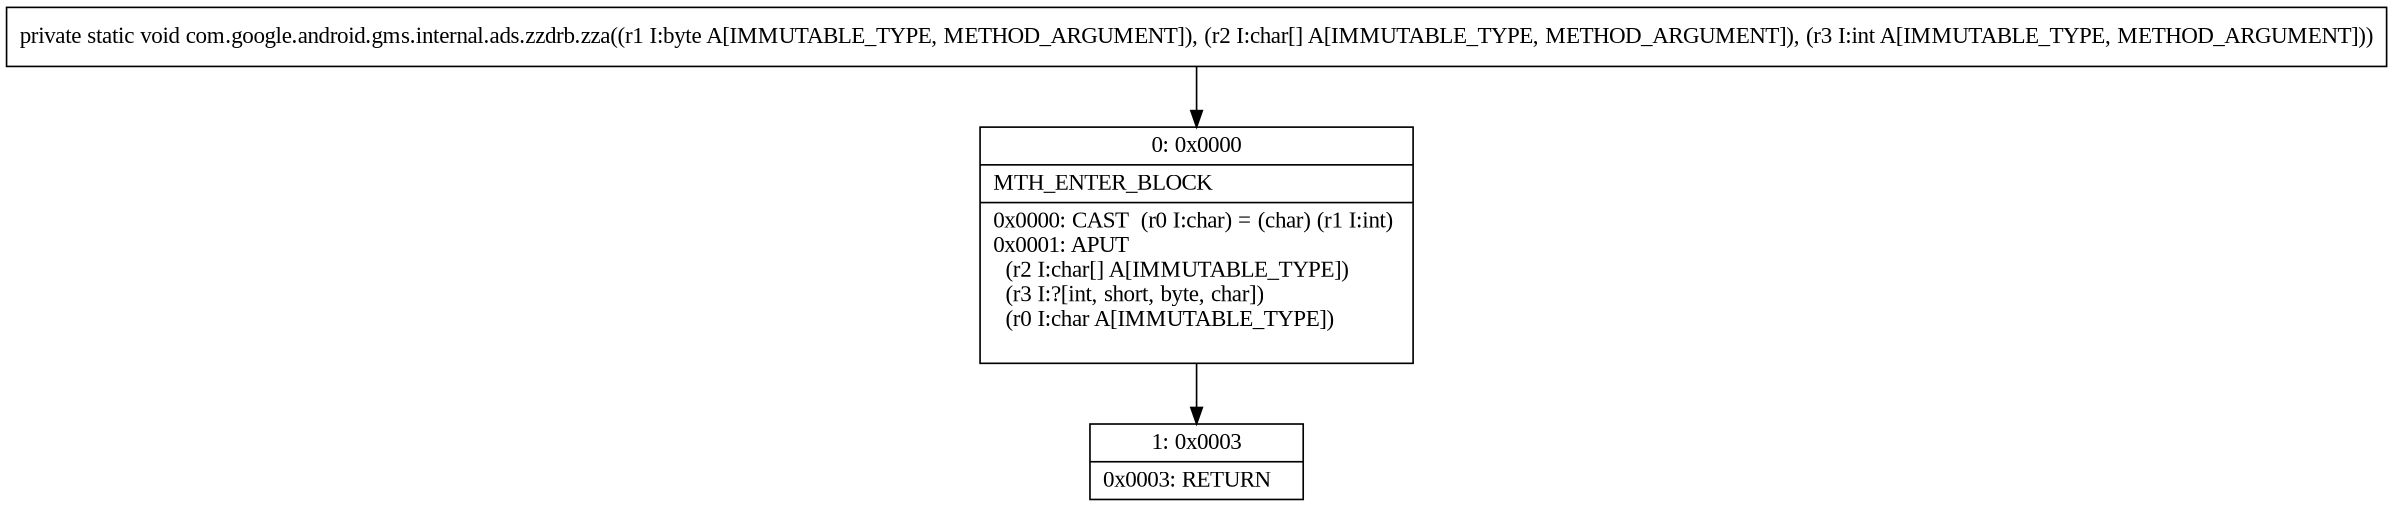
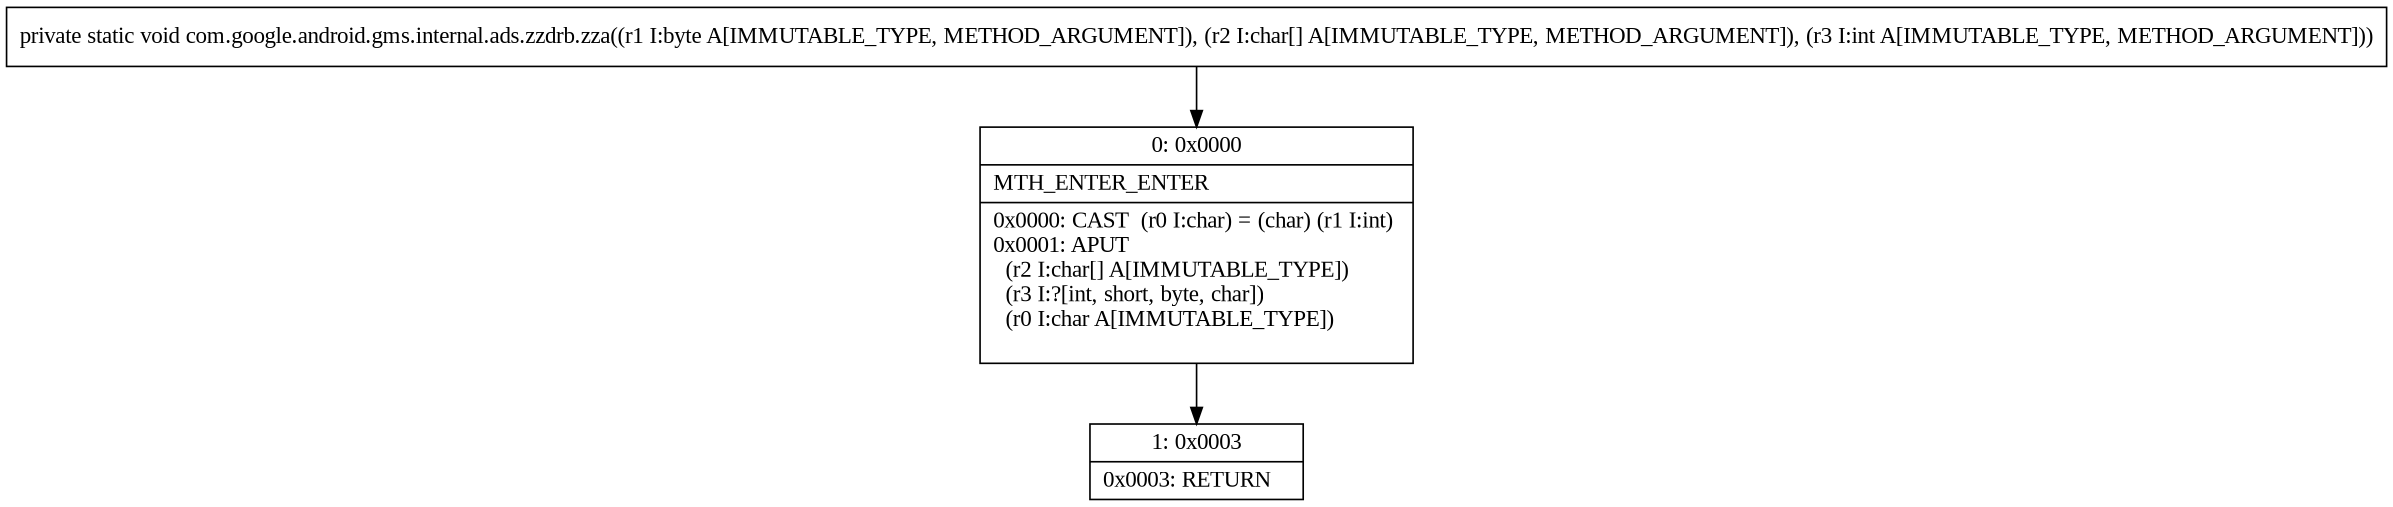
node "0: 0x0000": text "MTH_ENTER_BLOCK" -> "MTH_ENTER_ENTER"
